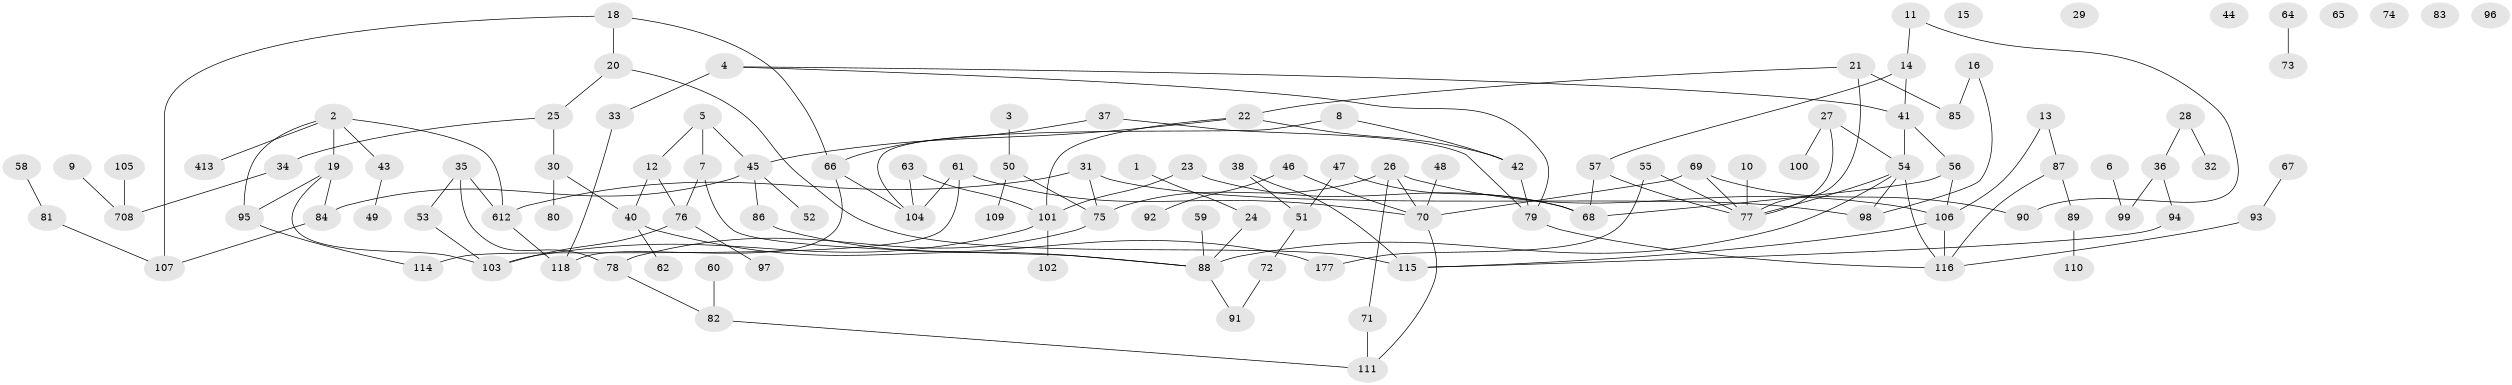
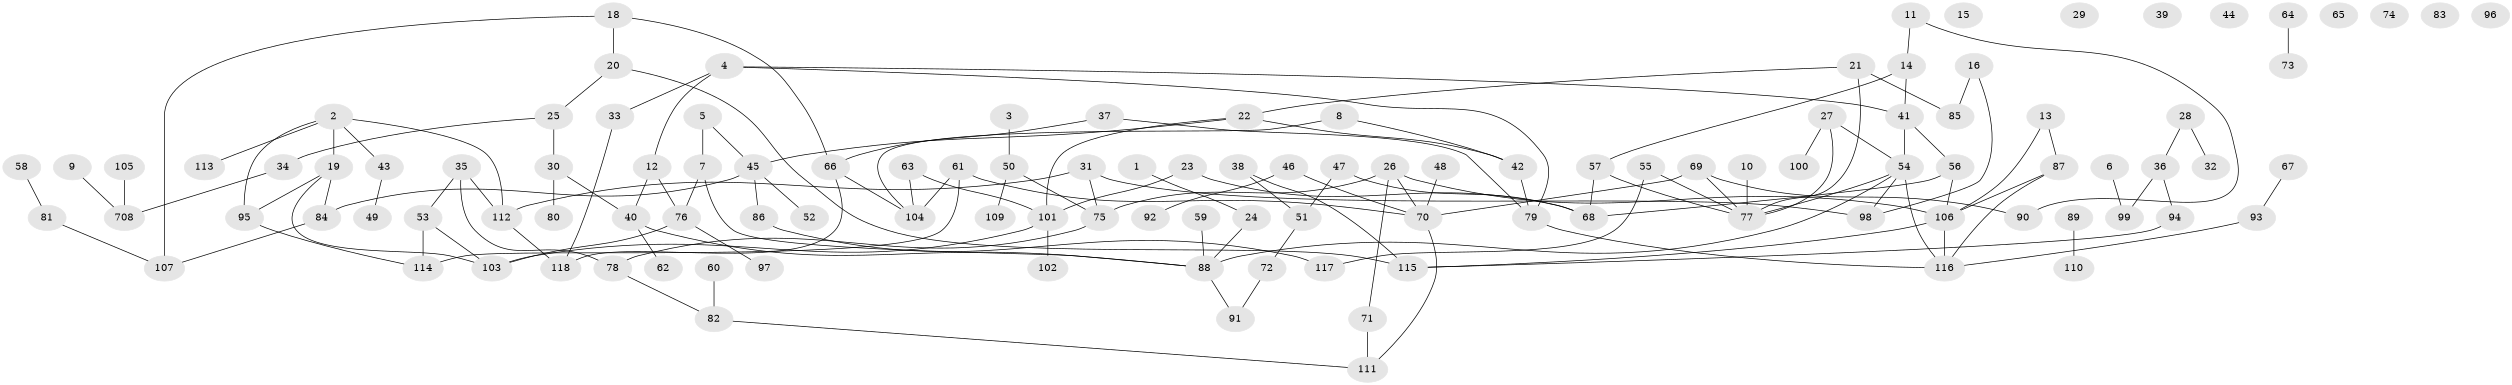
node "39": added
edge "5" -- "12": now "4" -- "12"
node "413": label "413" -> "113"
edge "87" -- "89": now "87" -- "106"
node "612": label "612" -> "112"
edge "53" -- "114": added
node "177": label "177" -> "117"
